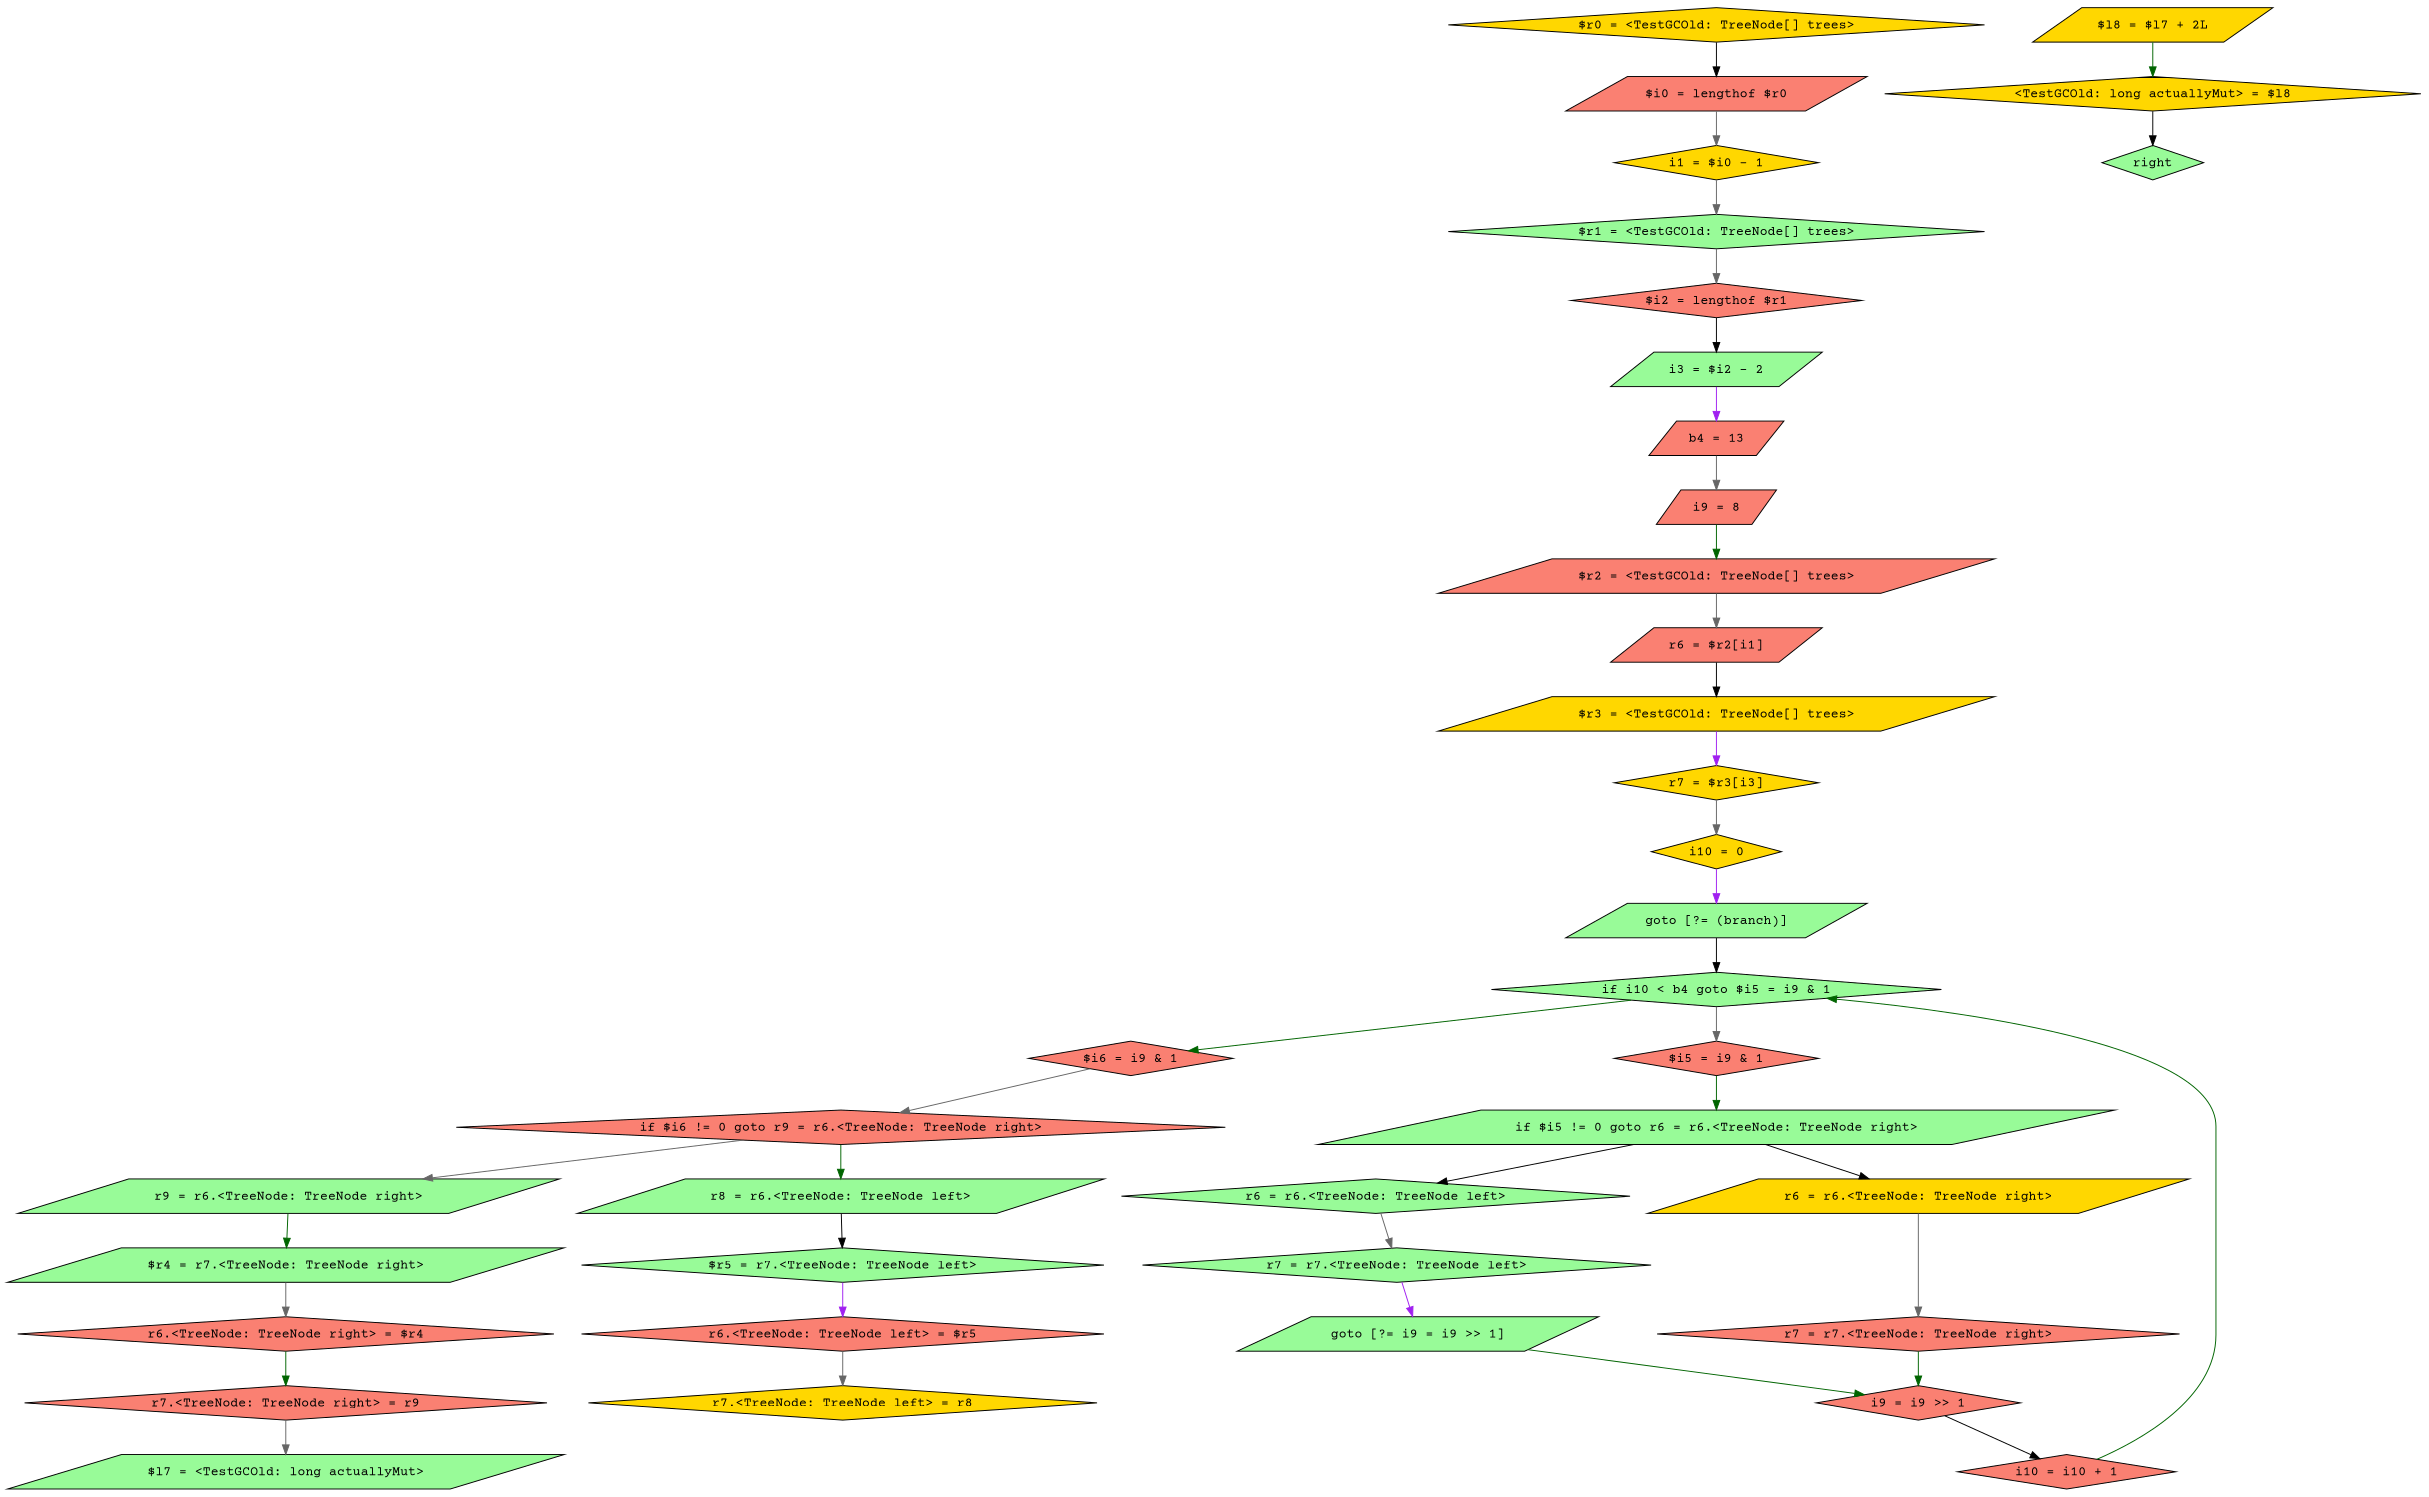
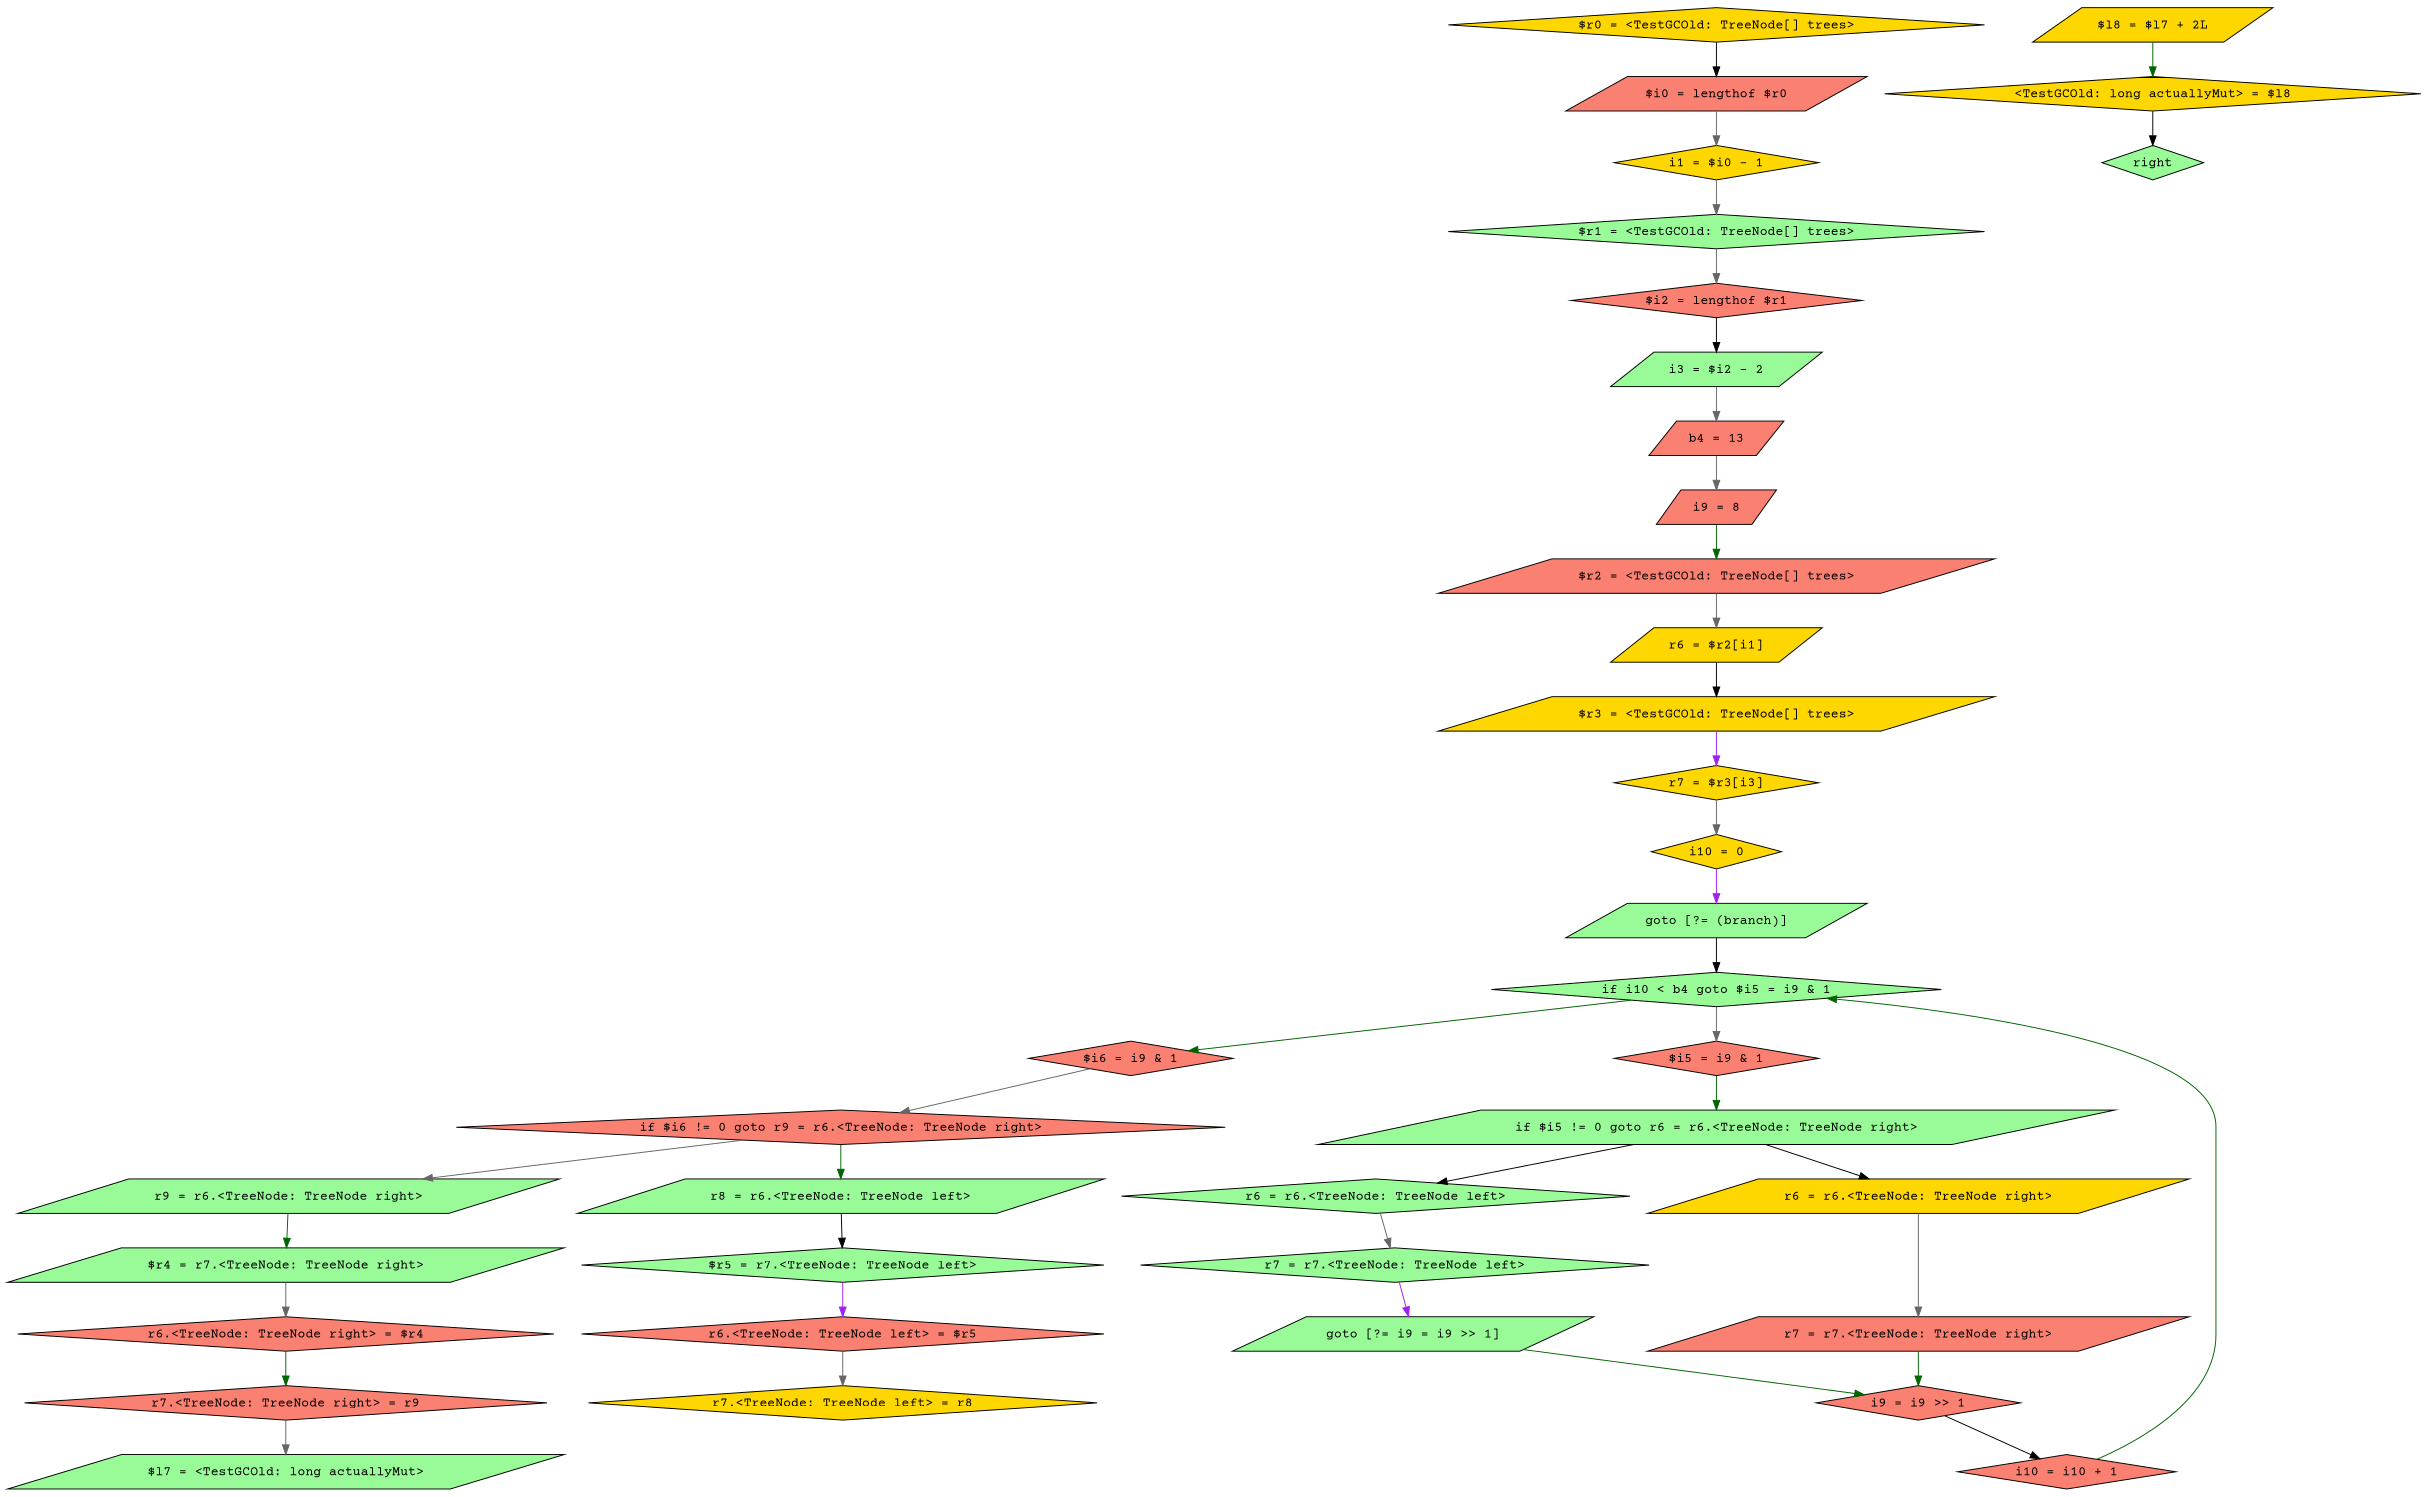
edge "i3 = $i2 - 2" -> "b4 = 13": color purple -> gray40
node "r6 = $r2[i1]": fillcolor salmon -> gold
node "r7 = r7.<TreeNode: TreeNode right>": shape diamond -> parallelogram
